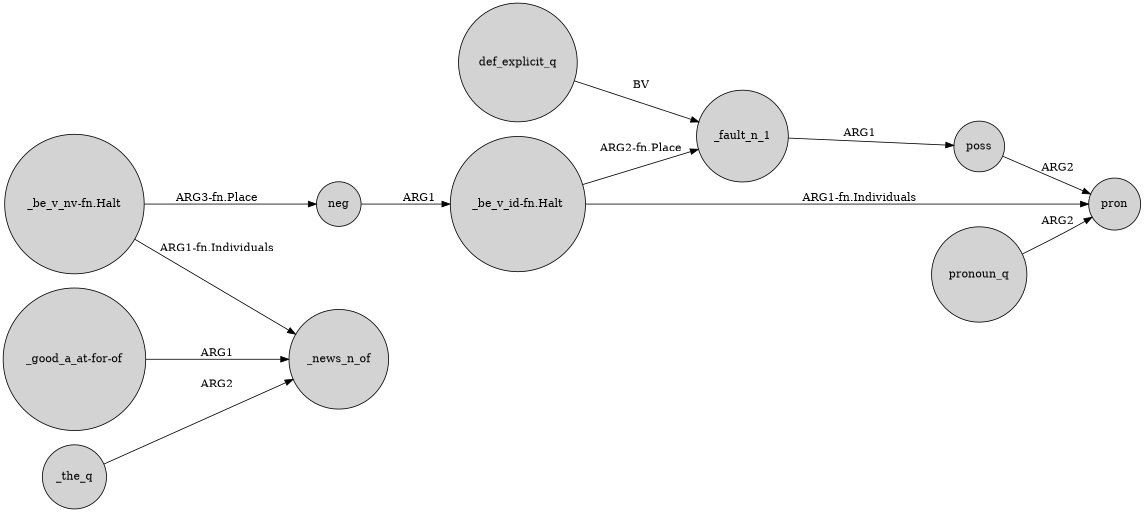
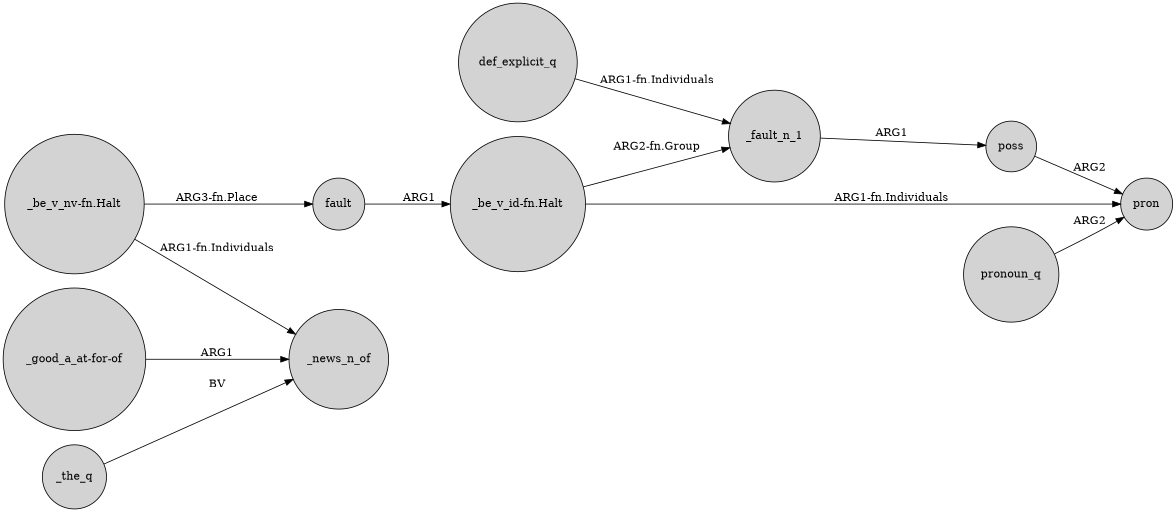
edge "def_explicit_q" -> "_fault_n_1": label "BV" -> "ARG1-fn.Individuals"
edge "_be_v_id-fn.Halt" -> "_fault_n_1": label "ARG2-fn.Place" -> "ARG2-fn.Group"
node "neg": label "neg" -> "fault"
edge "_the_q" -> "_news_n_of": label "ARG2" -> "BV"
